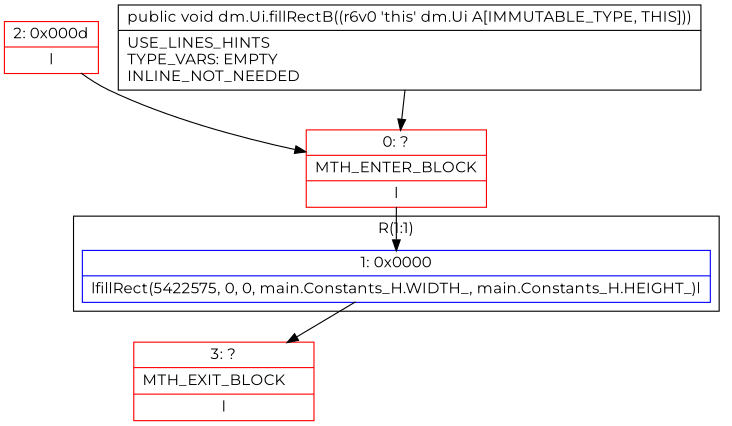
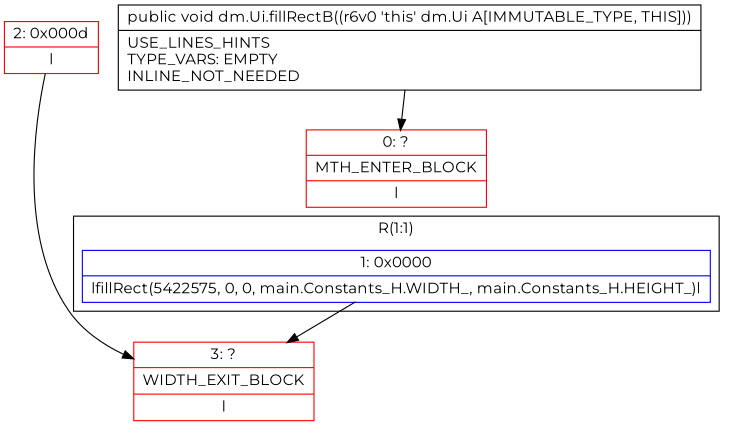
edge "2: 0x000d" -> "0: ?": now "2: 0x000d" -> "3: ?"
edge "0: ?" -> "1: 0x0000": removed
node "3: ?": text "MTH_EXIT_BLOCK" -> "WIDTH_EXIT_BLOCK"
